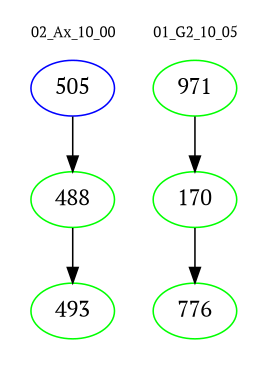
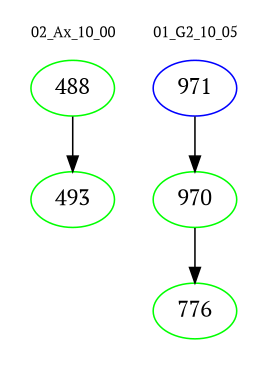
node "505": removed
node "971": color green -> blue
node "170": label "170" -> "970"
